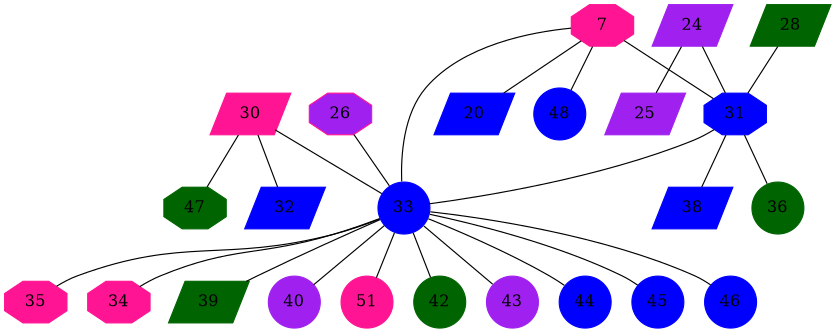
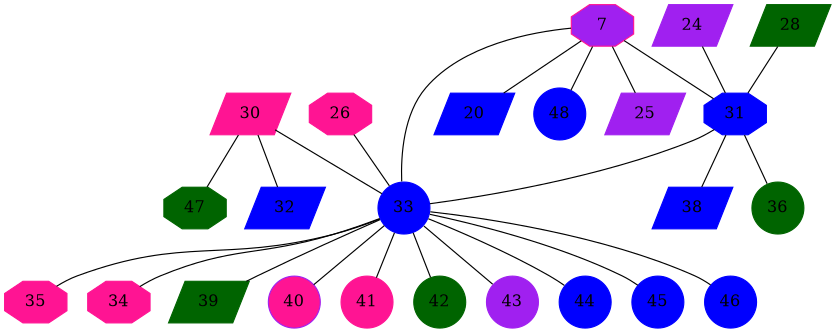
node "7": fillcolor deeppink -> purple
edge "24" -- "25": now "7" -- "25"
node "26": fillcolor purple -> deeppink
node "40": fillcolor purple -> deeppink
node "51": label "51" -> "41"
